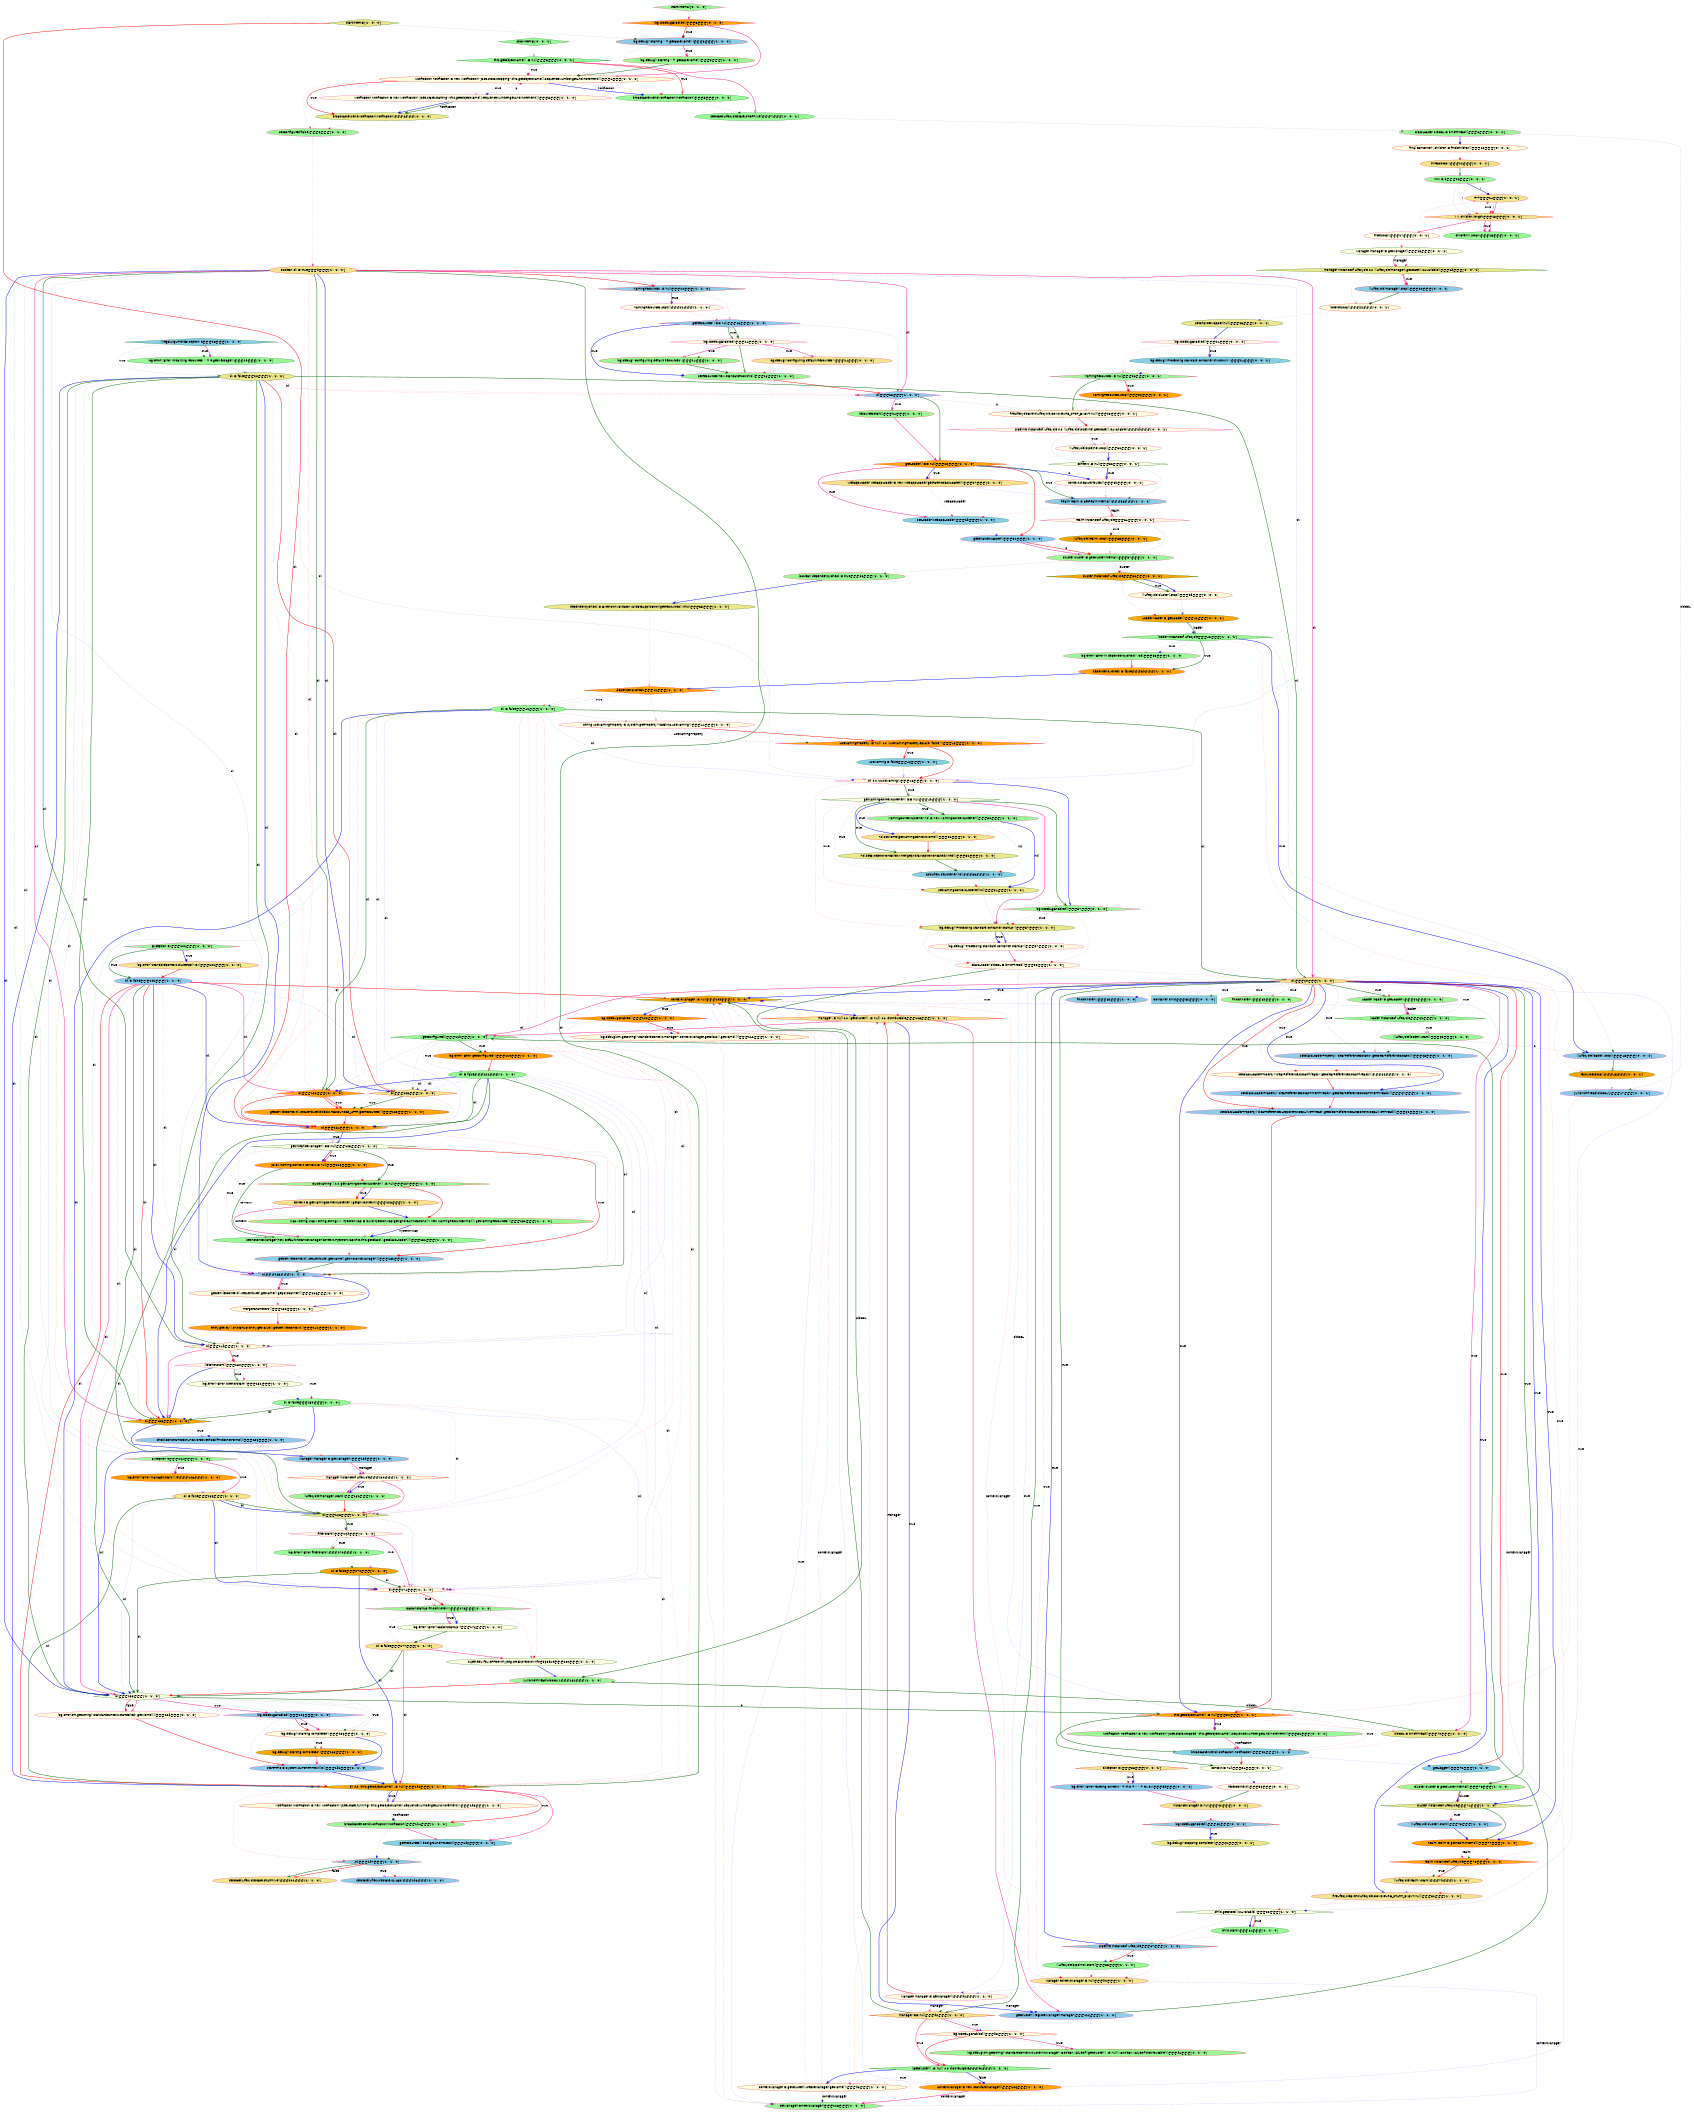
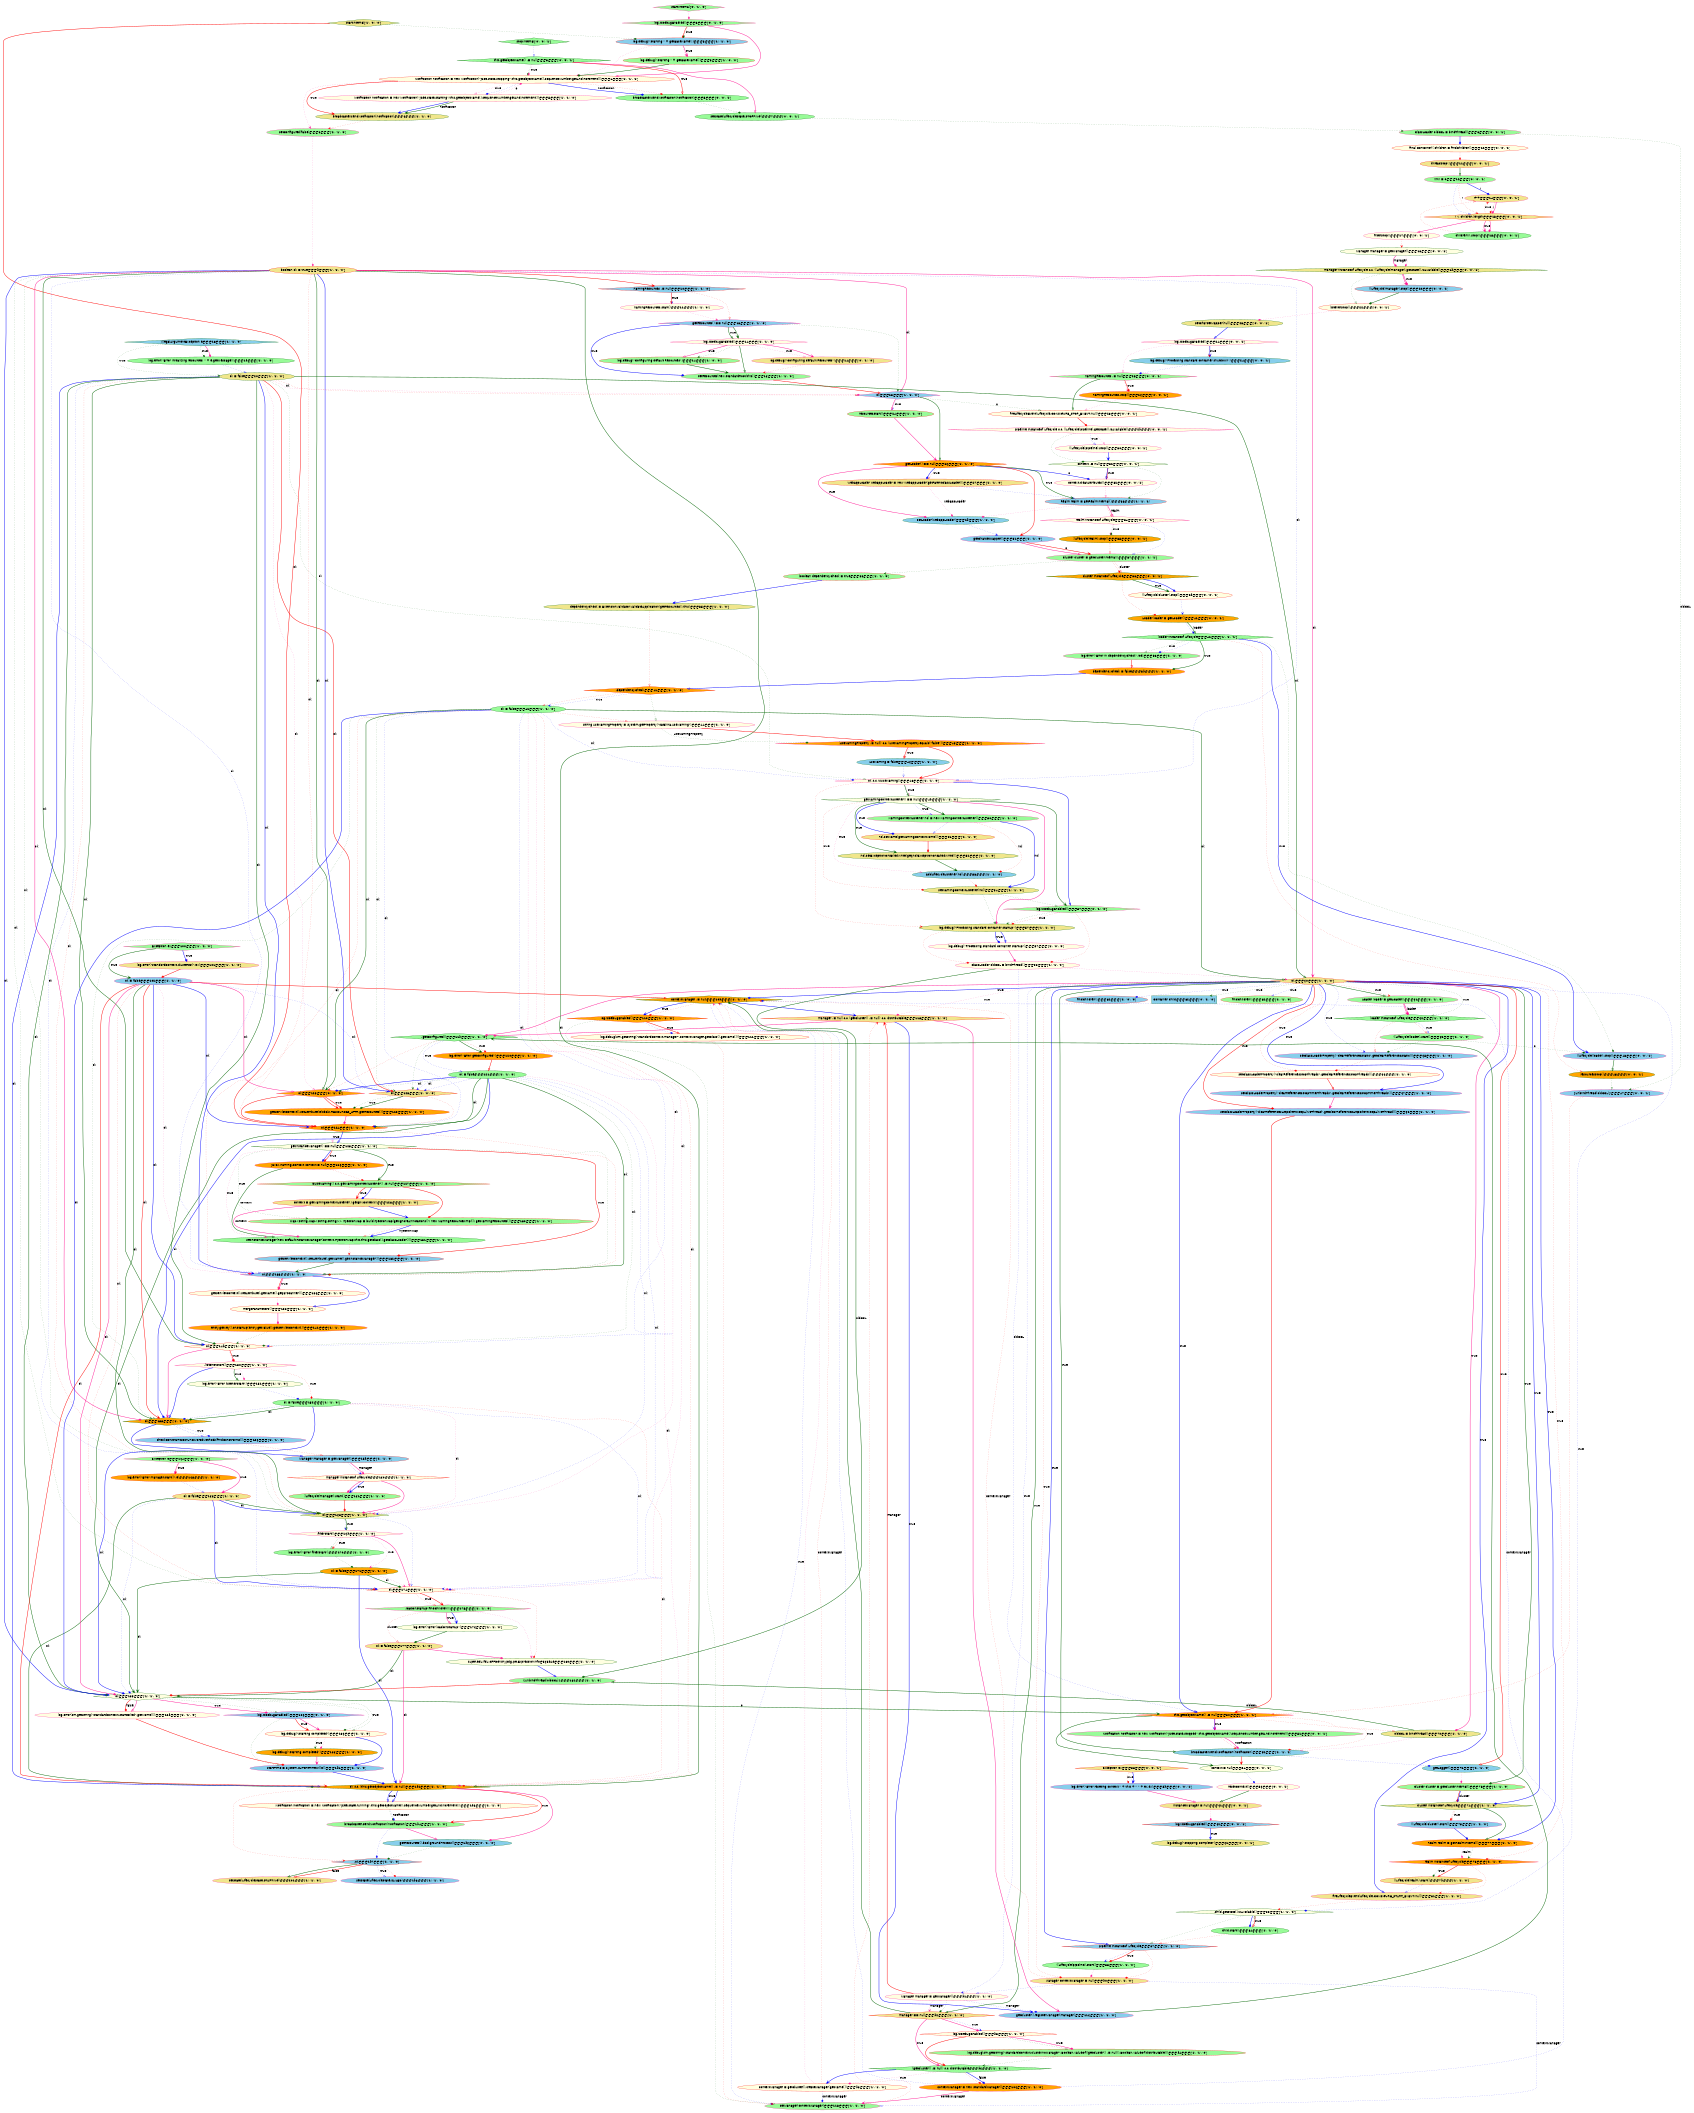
node "log.isDebugEnabled()@@@3@@@['0', '1', '0']": fillcolor orange -> palegreen
edge "!loadOnStartup(findChildren())@@@175@@@['1', '1', '0']" -> "ok = false@@@177@@@['1', '1', '0']": label "true" -> "cluster"
